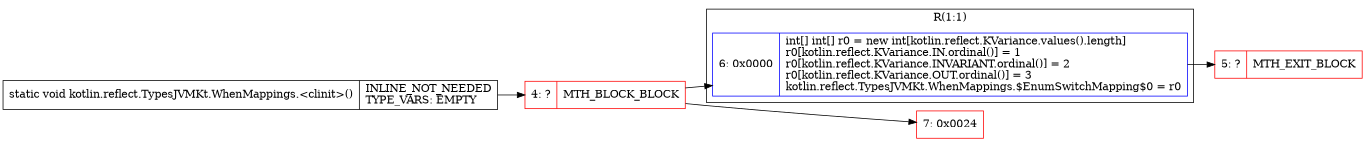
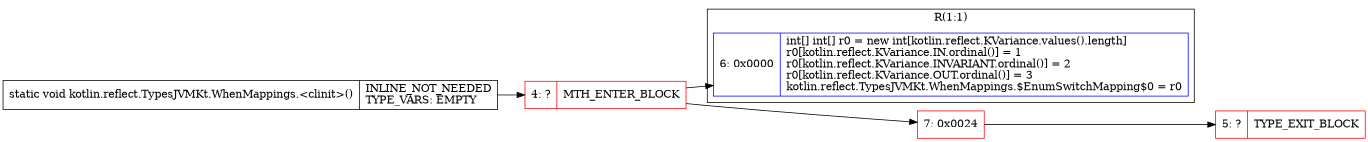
node "5: ?": text "MTH_EXIT_BLOCK" -> "TYPE_EXIT_BLOCK"
edge "6: 0x0000" -> "5: ?": now "7: 0x0024" -> "5: ?"
node "4: ?": text "MTH_BLOCK_BLOCK" -> "MTH_ENTER_BLOCK"
